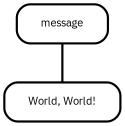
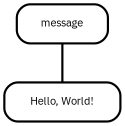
node "World, World!": label "World, World!" -> "Hello, World!"
